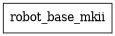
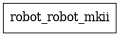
node "robot_base_mkii": label "robot_base_mkii" -> "robot_robot_mkii"
